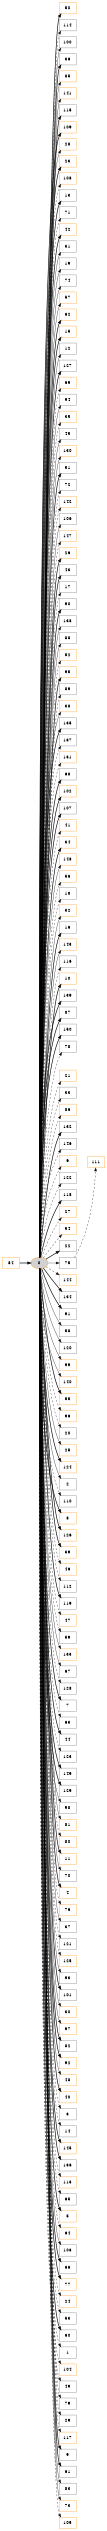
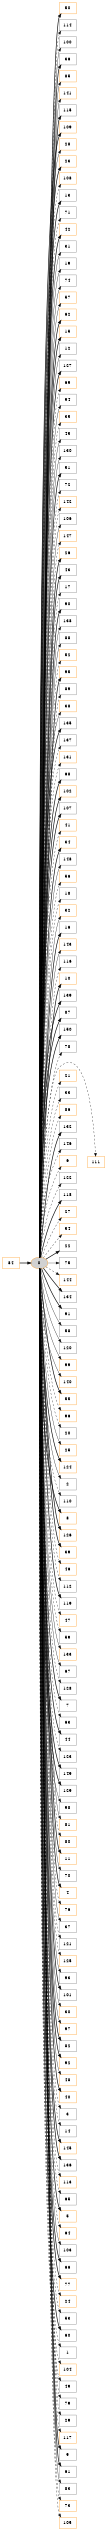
node "130": color darkorange -> gray40
node "148": color darkorange -> gray40
edge "75" -> "111": now "0" -> "111"
edge "0" -> "73": style solid -> dashed
